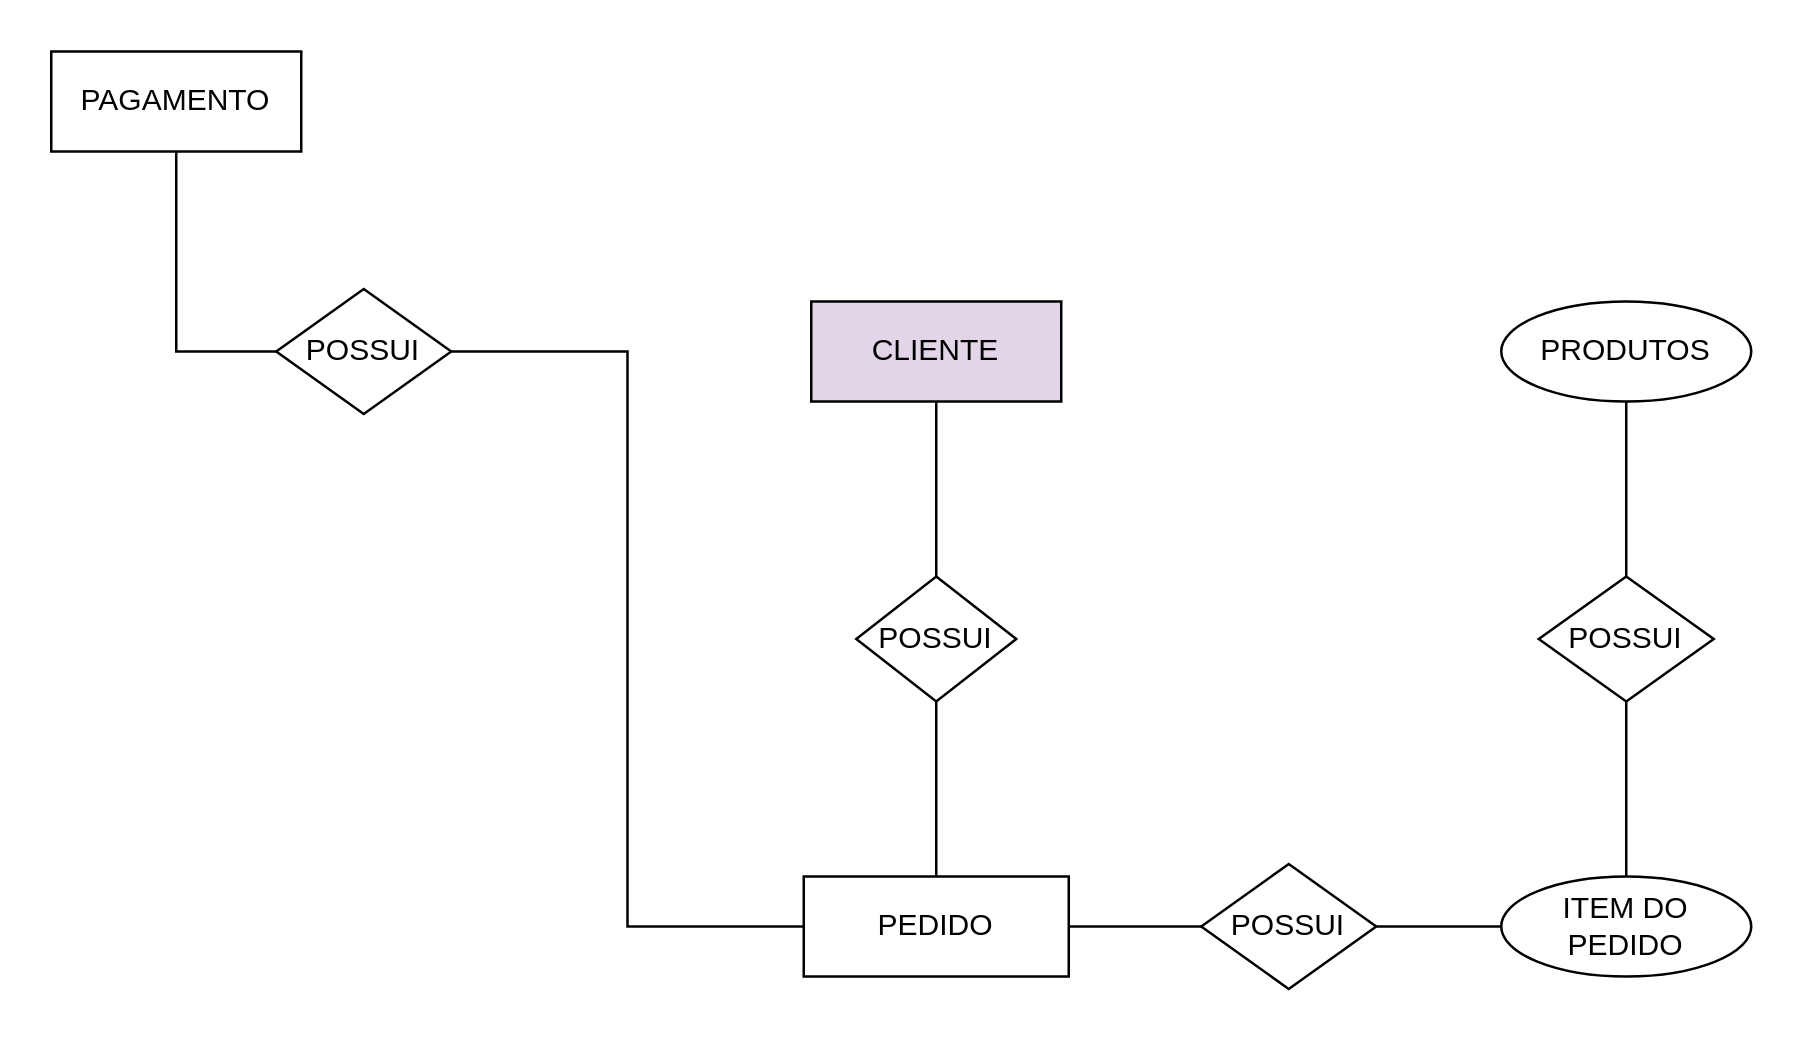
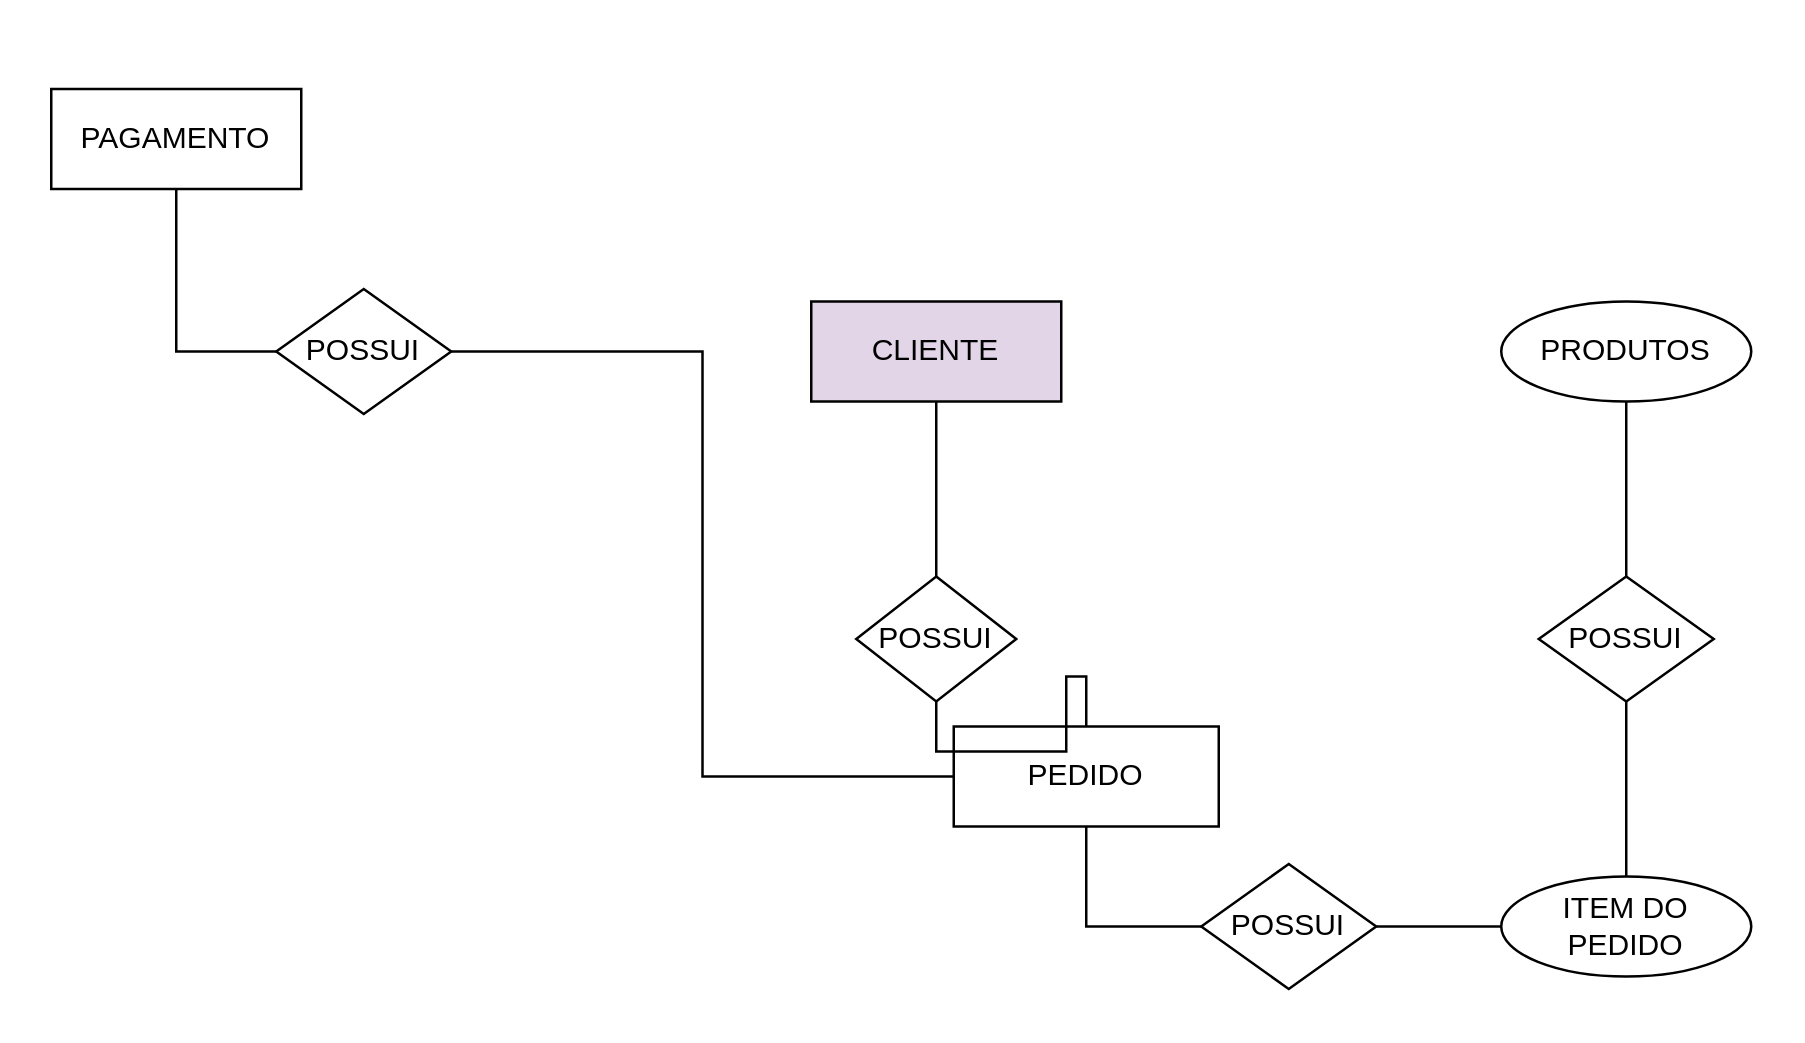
node "PAGAMENTO": moved (176, 101) -> (176, 139)
node "PEDIDO": moved (936, 926) -> (1086, 776)
